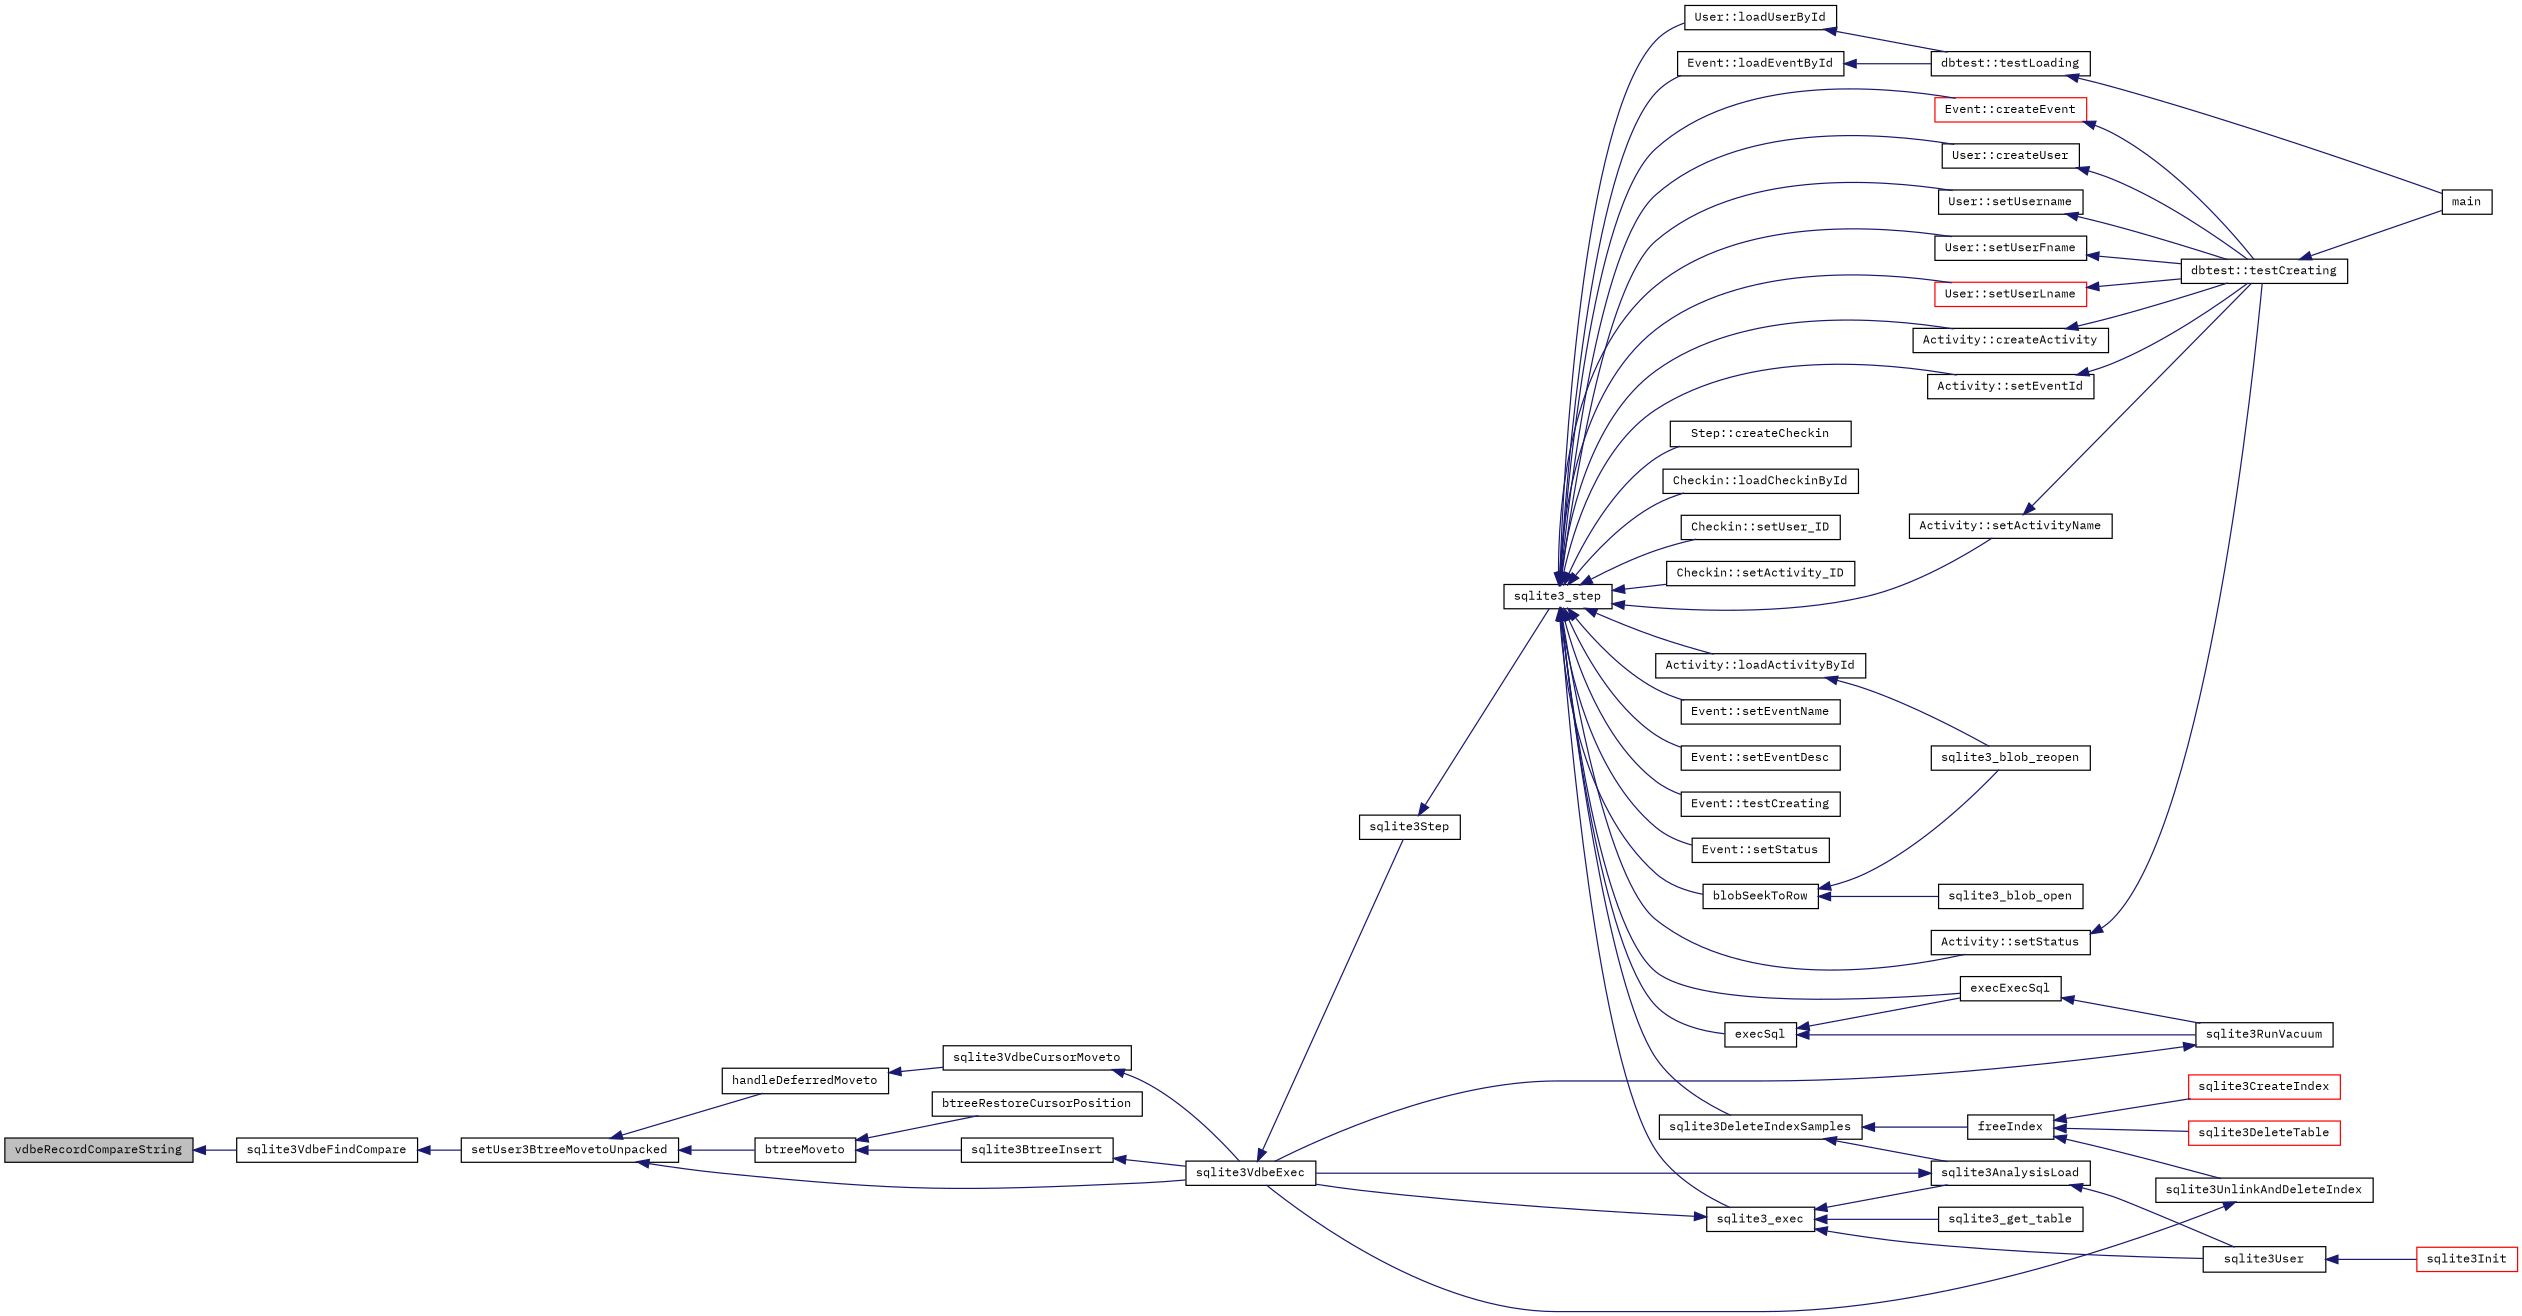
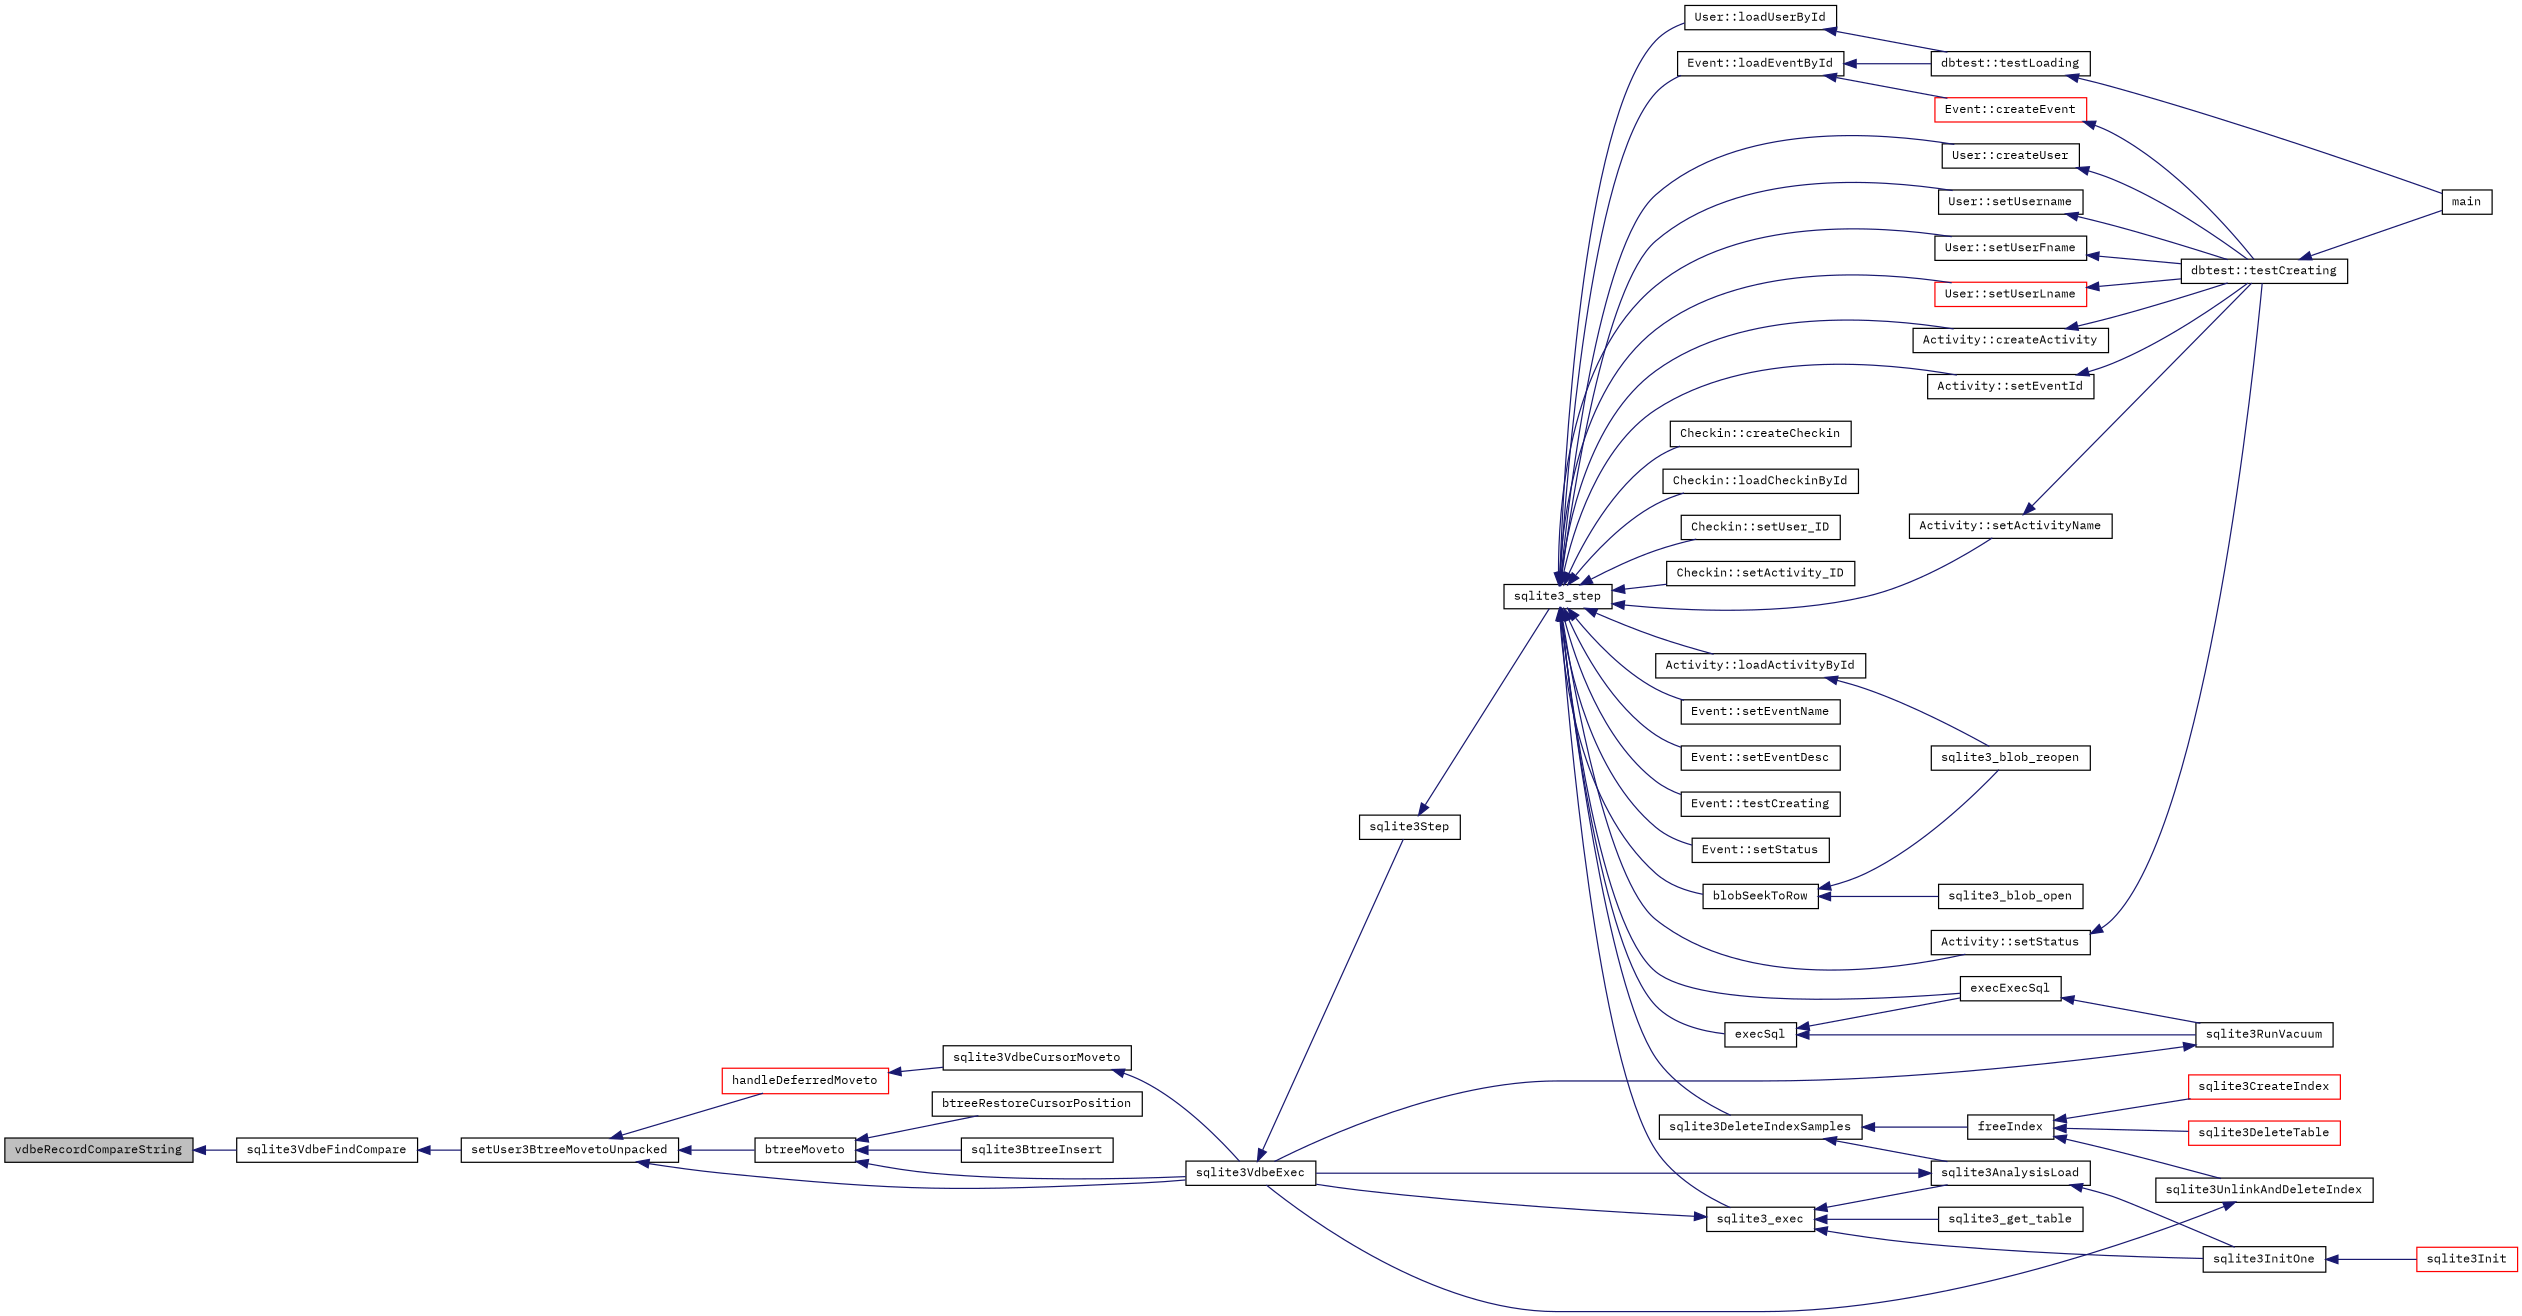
edge "Event::createEvent" -> "sqlite3_step": now "Event::createEvent" -> "Event::loadEventById"
node "Step::createCheckin": label "Step::createCheckin" -> "Checkin::createCheckin"
node "handleDeferredMoveto": color black -> red
edge "sqlite3VdbeExec" -> "sqlite3BtreeInsert": now "sqlite3VdbeExec" -> "btreeMoveto"
node "sqlite3User": label "sqlite3User" -> "sqlite3InitOne"
